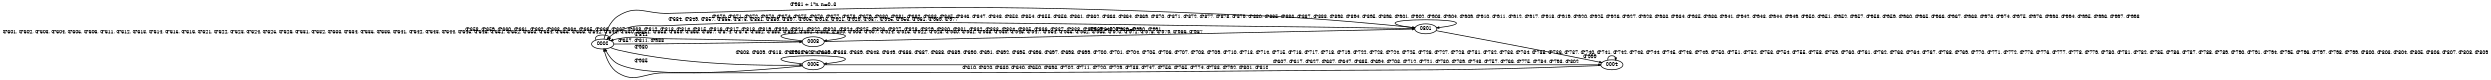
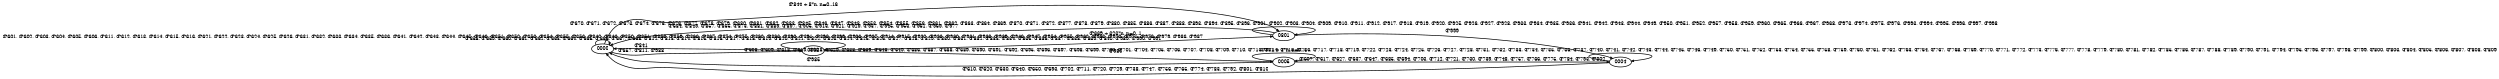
edge "0000" -> "0801": label "@981 + 1*n, n=0..3" -> "@844 + 8*n, n=0..16"
edge "0000" -> "0005": now "0008" -> "0005"
